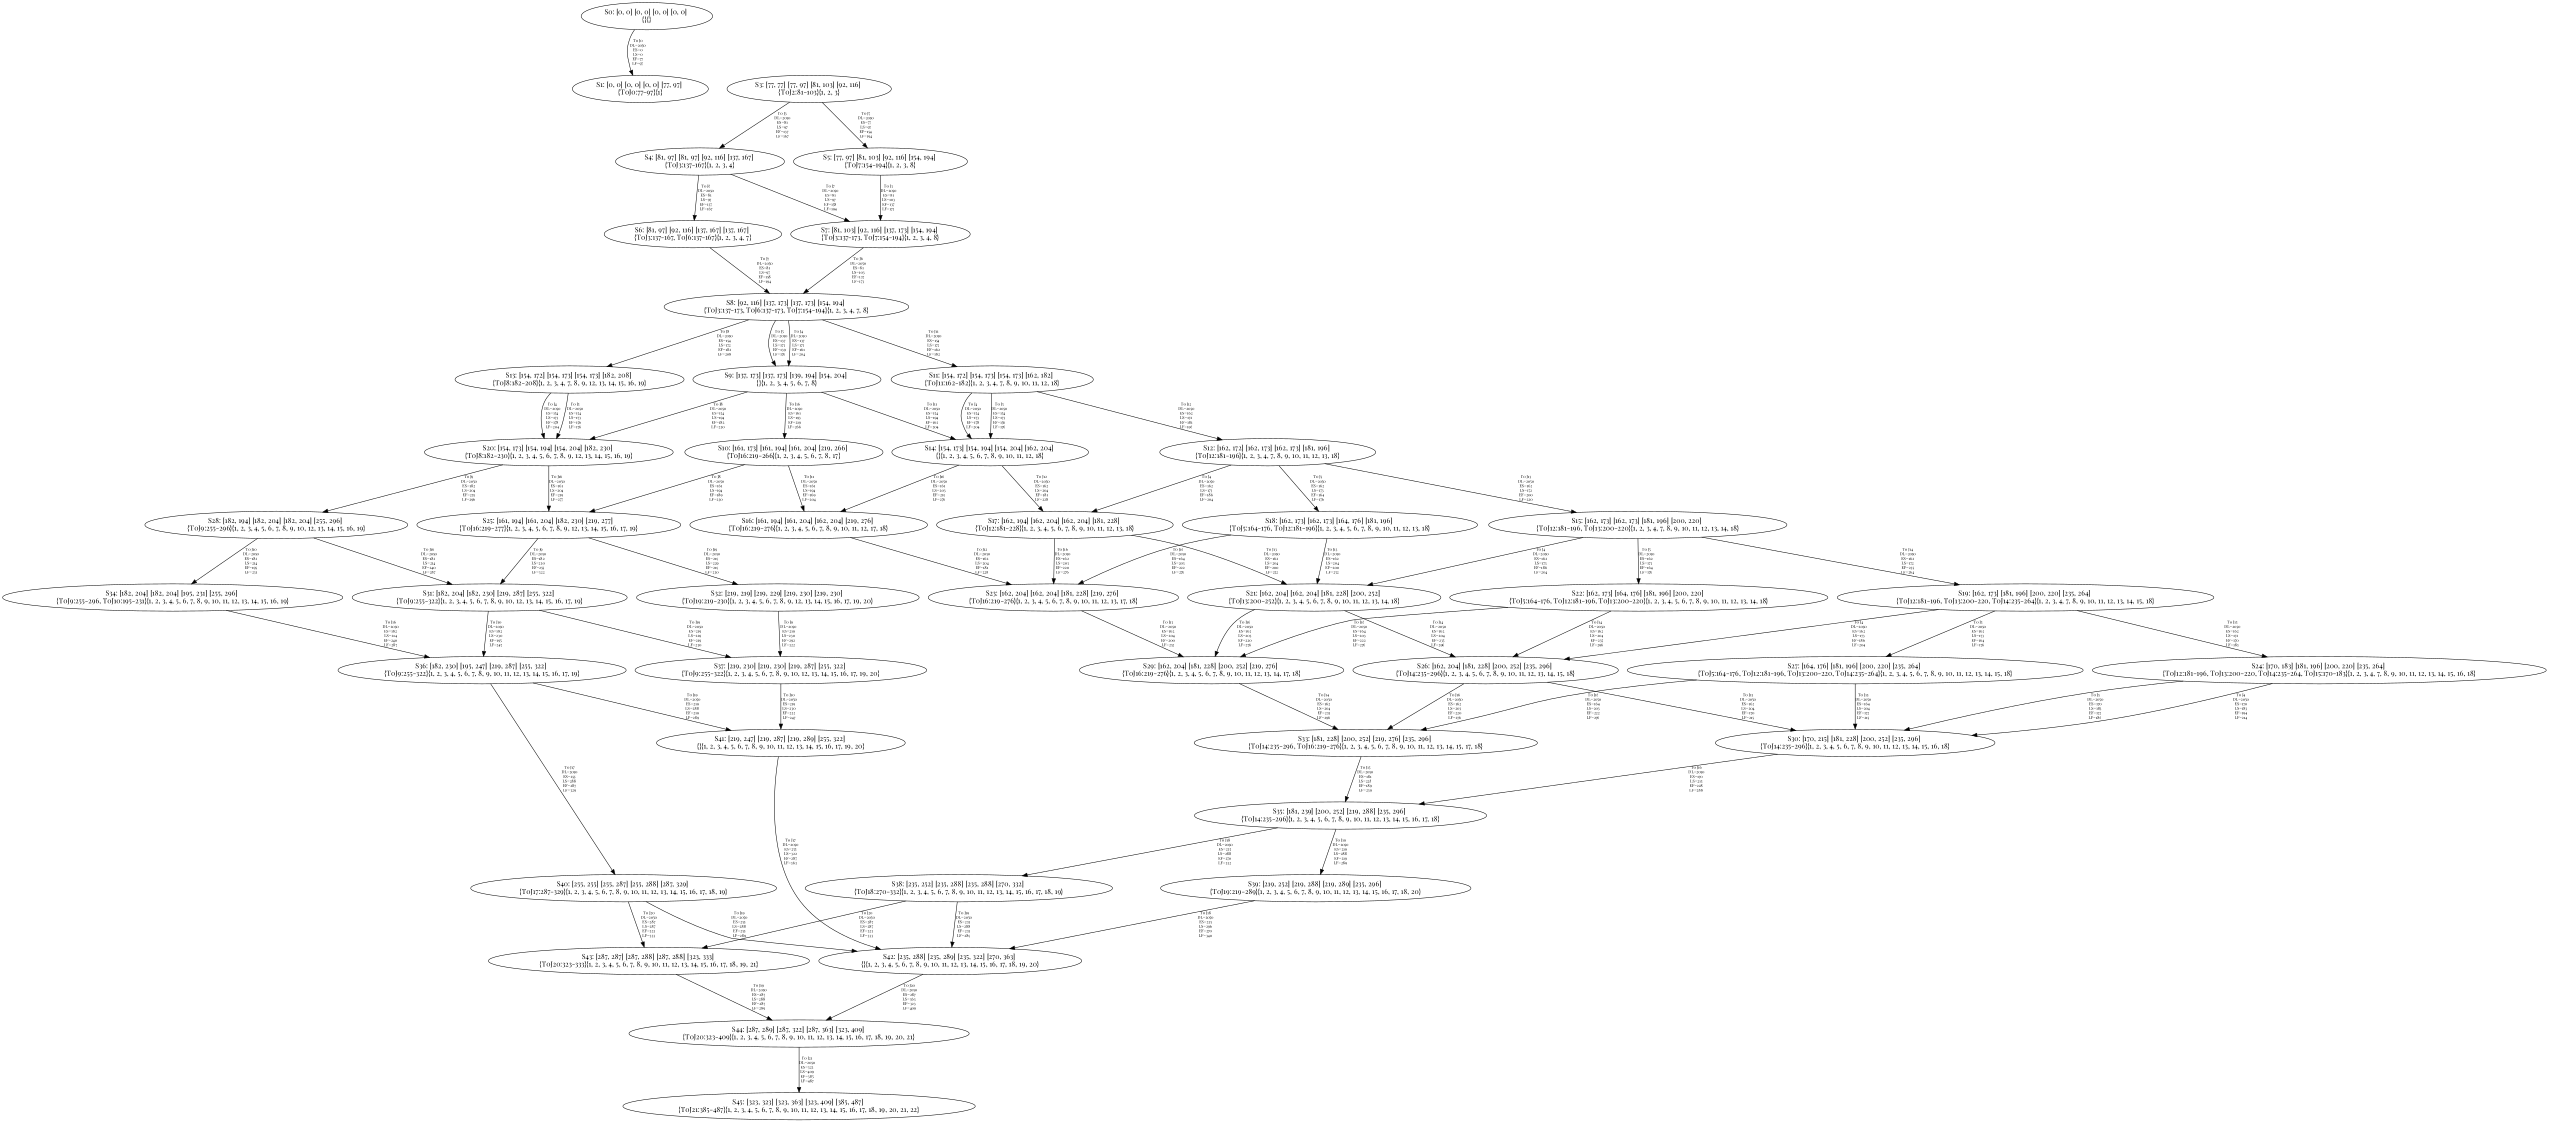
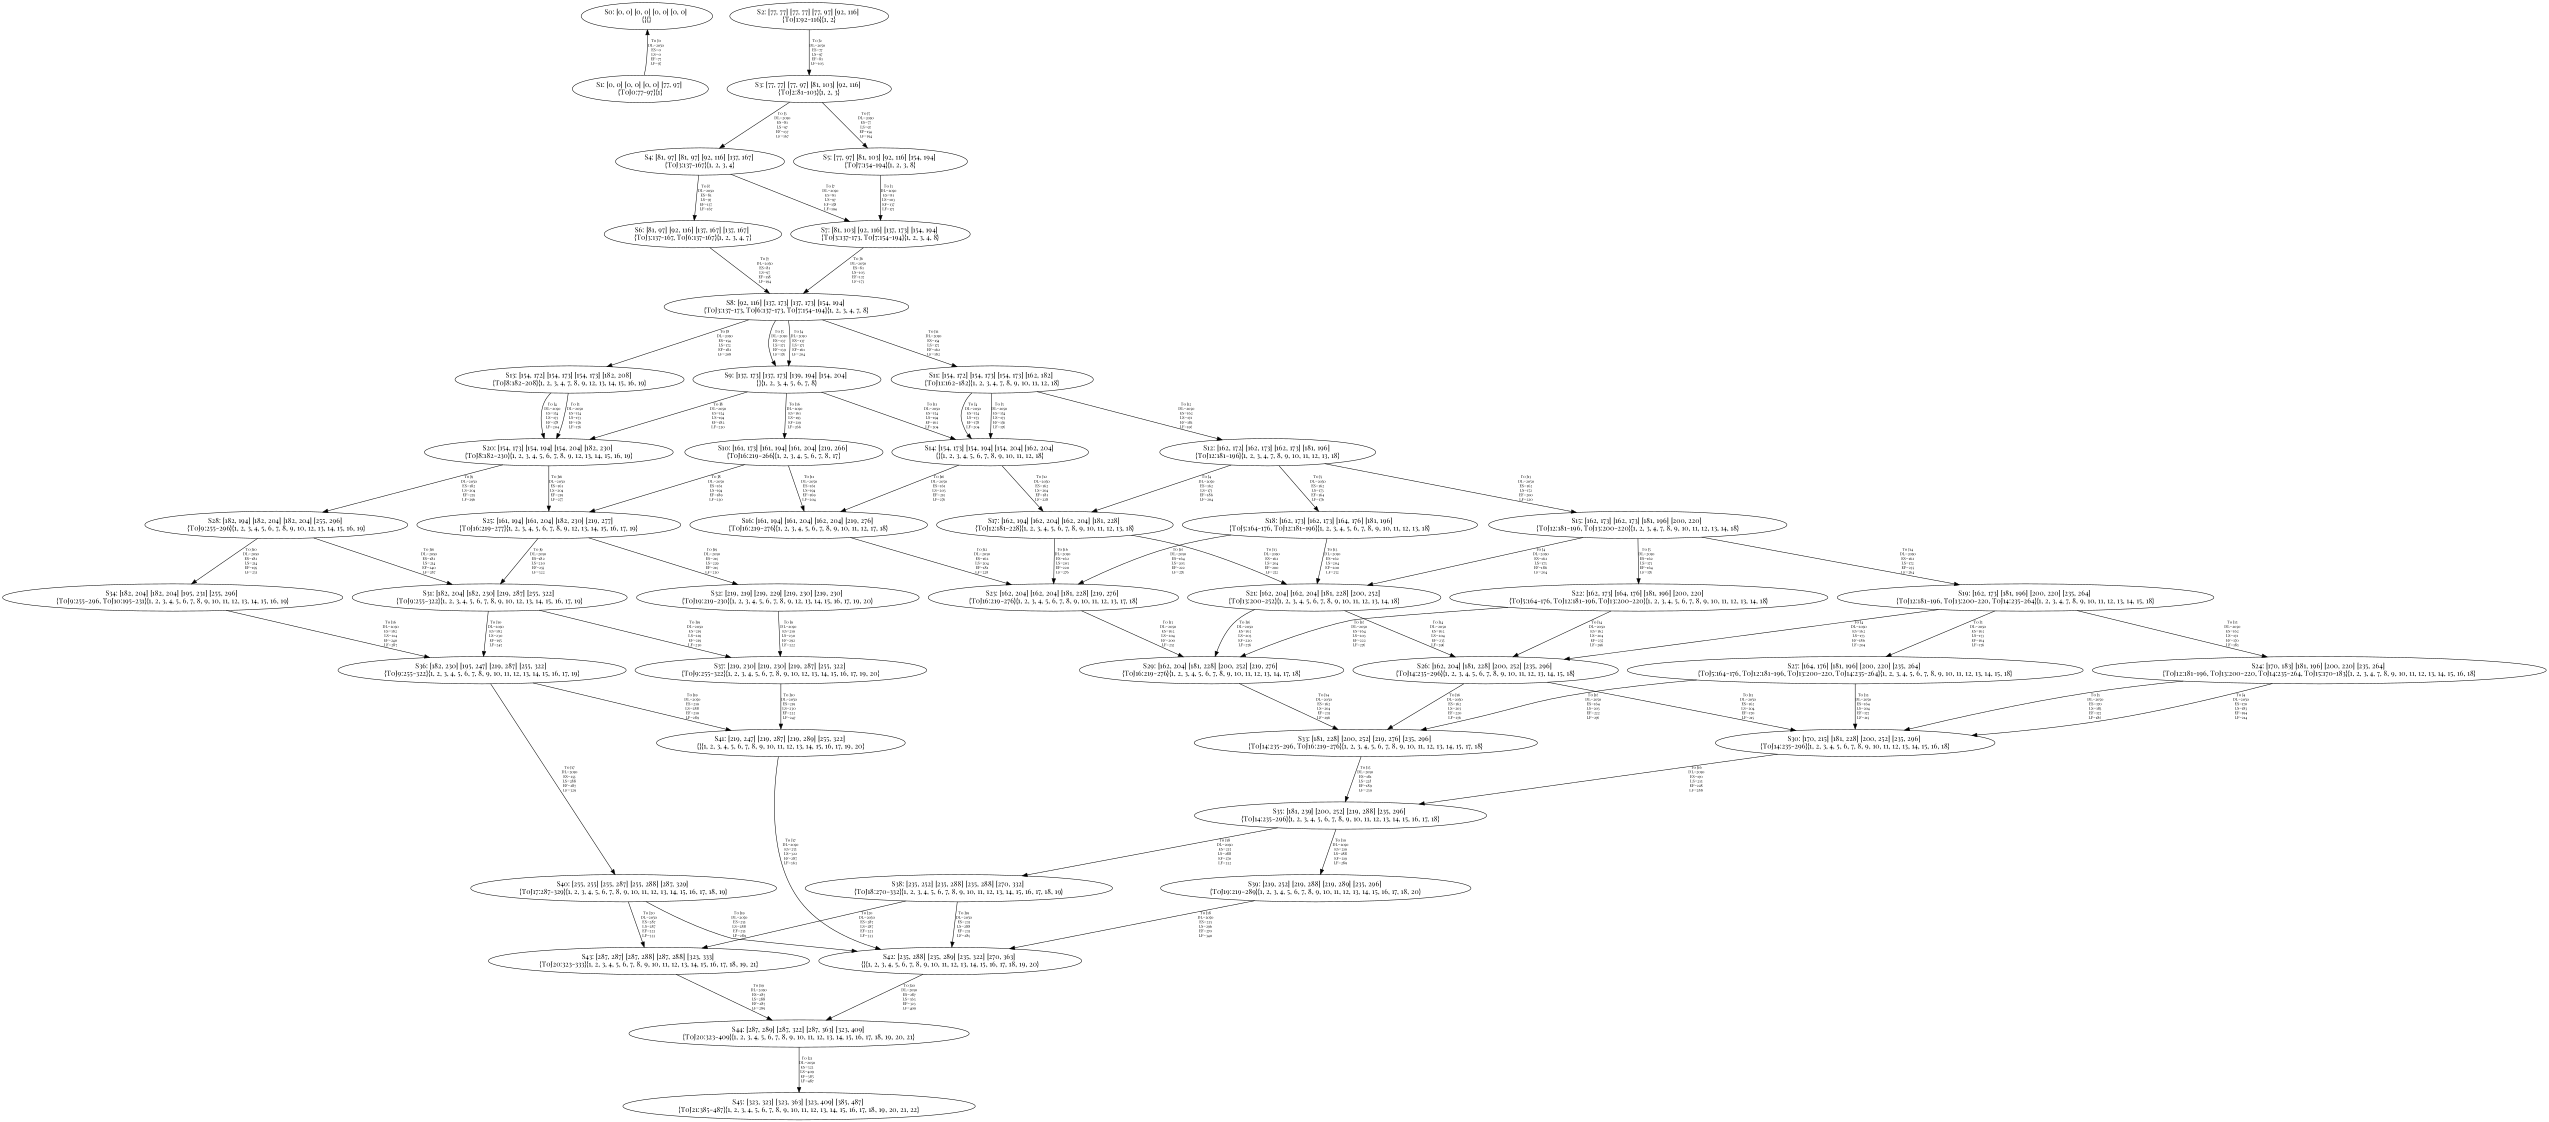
node "S2: [77, 77] [77, 77] [77, 97] [92, 116] {T0J1:92-116}{1, 2}": added
edge "S0: [0, 0] [0, 0] [0, 0] [0, 0] {}{}" -> "S1: [0, 0] [0, 0] [0, 0] [77, 97] {T0J0:77-97}{1}": reversed
